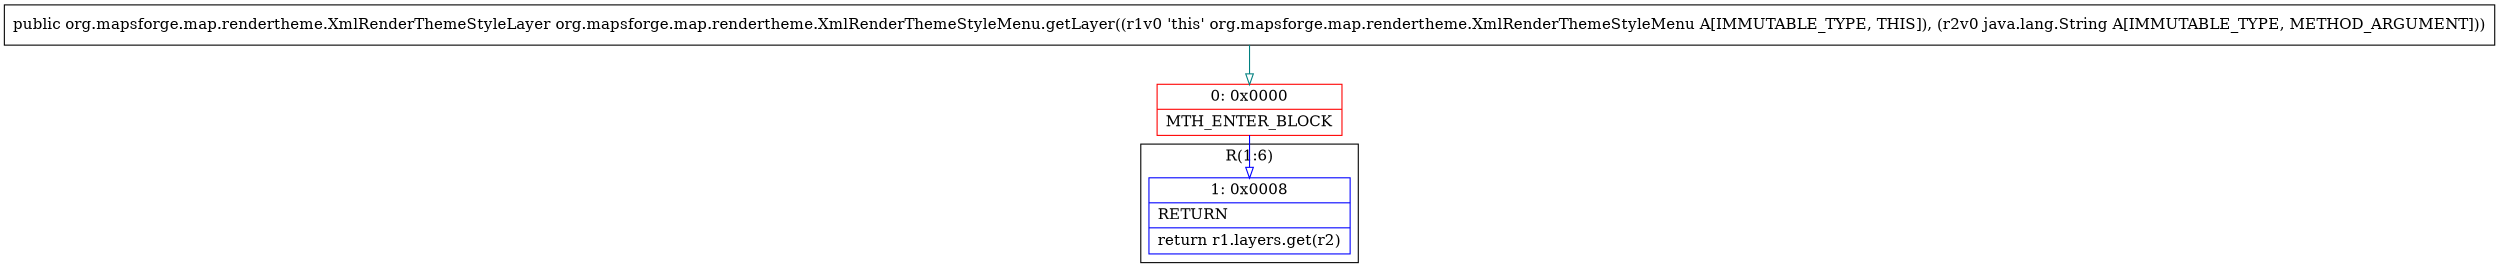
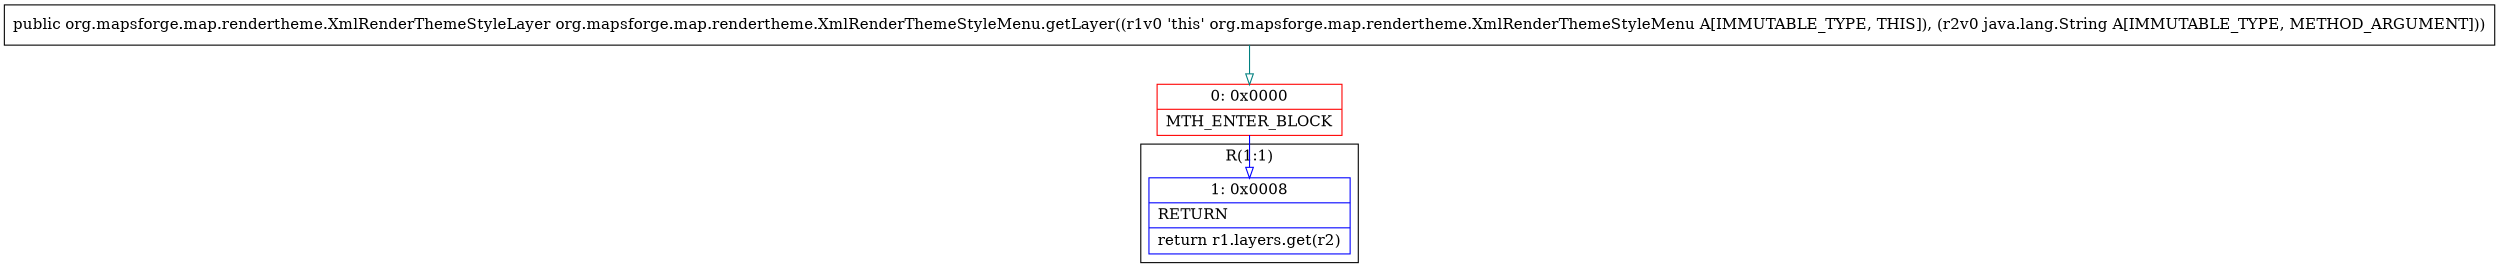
cluster "R(1:6)": label "R(1:6)" -> "R(1:1)"
